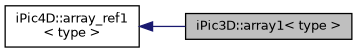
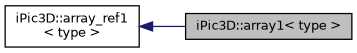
node "iPic4D::array_ref1 < type >": label "iPic4D::array_ref1 < type >" -> "iPic3D::array_ref1 < type >"
